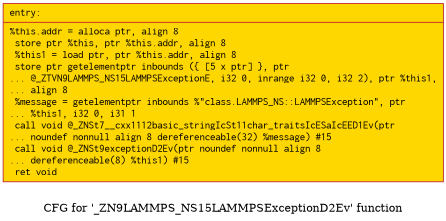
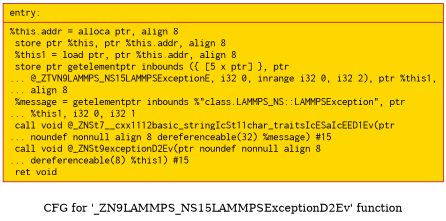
node "entry:": text "... %this1, i32 0, i31 1" -> "... %this1, i32 0, i32 1"
